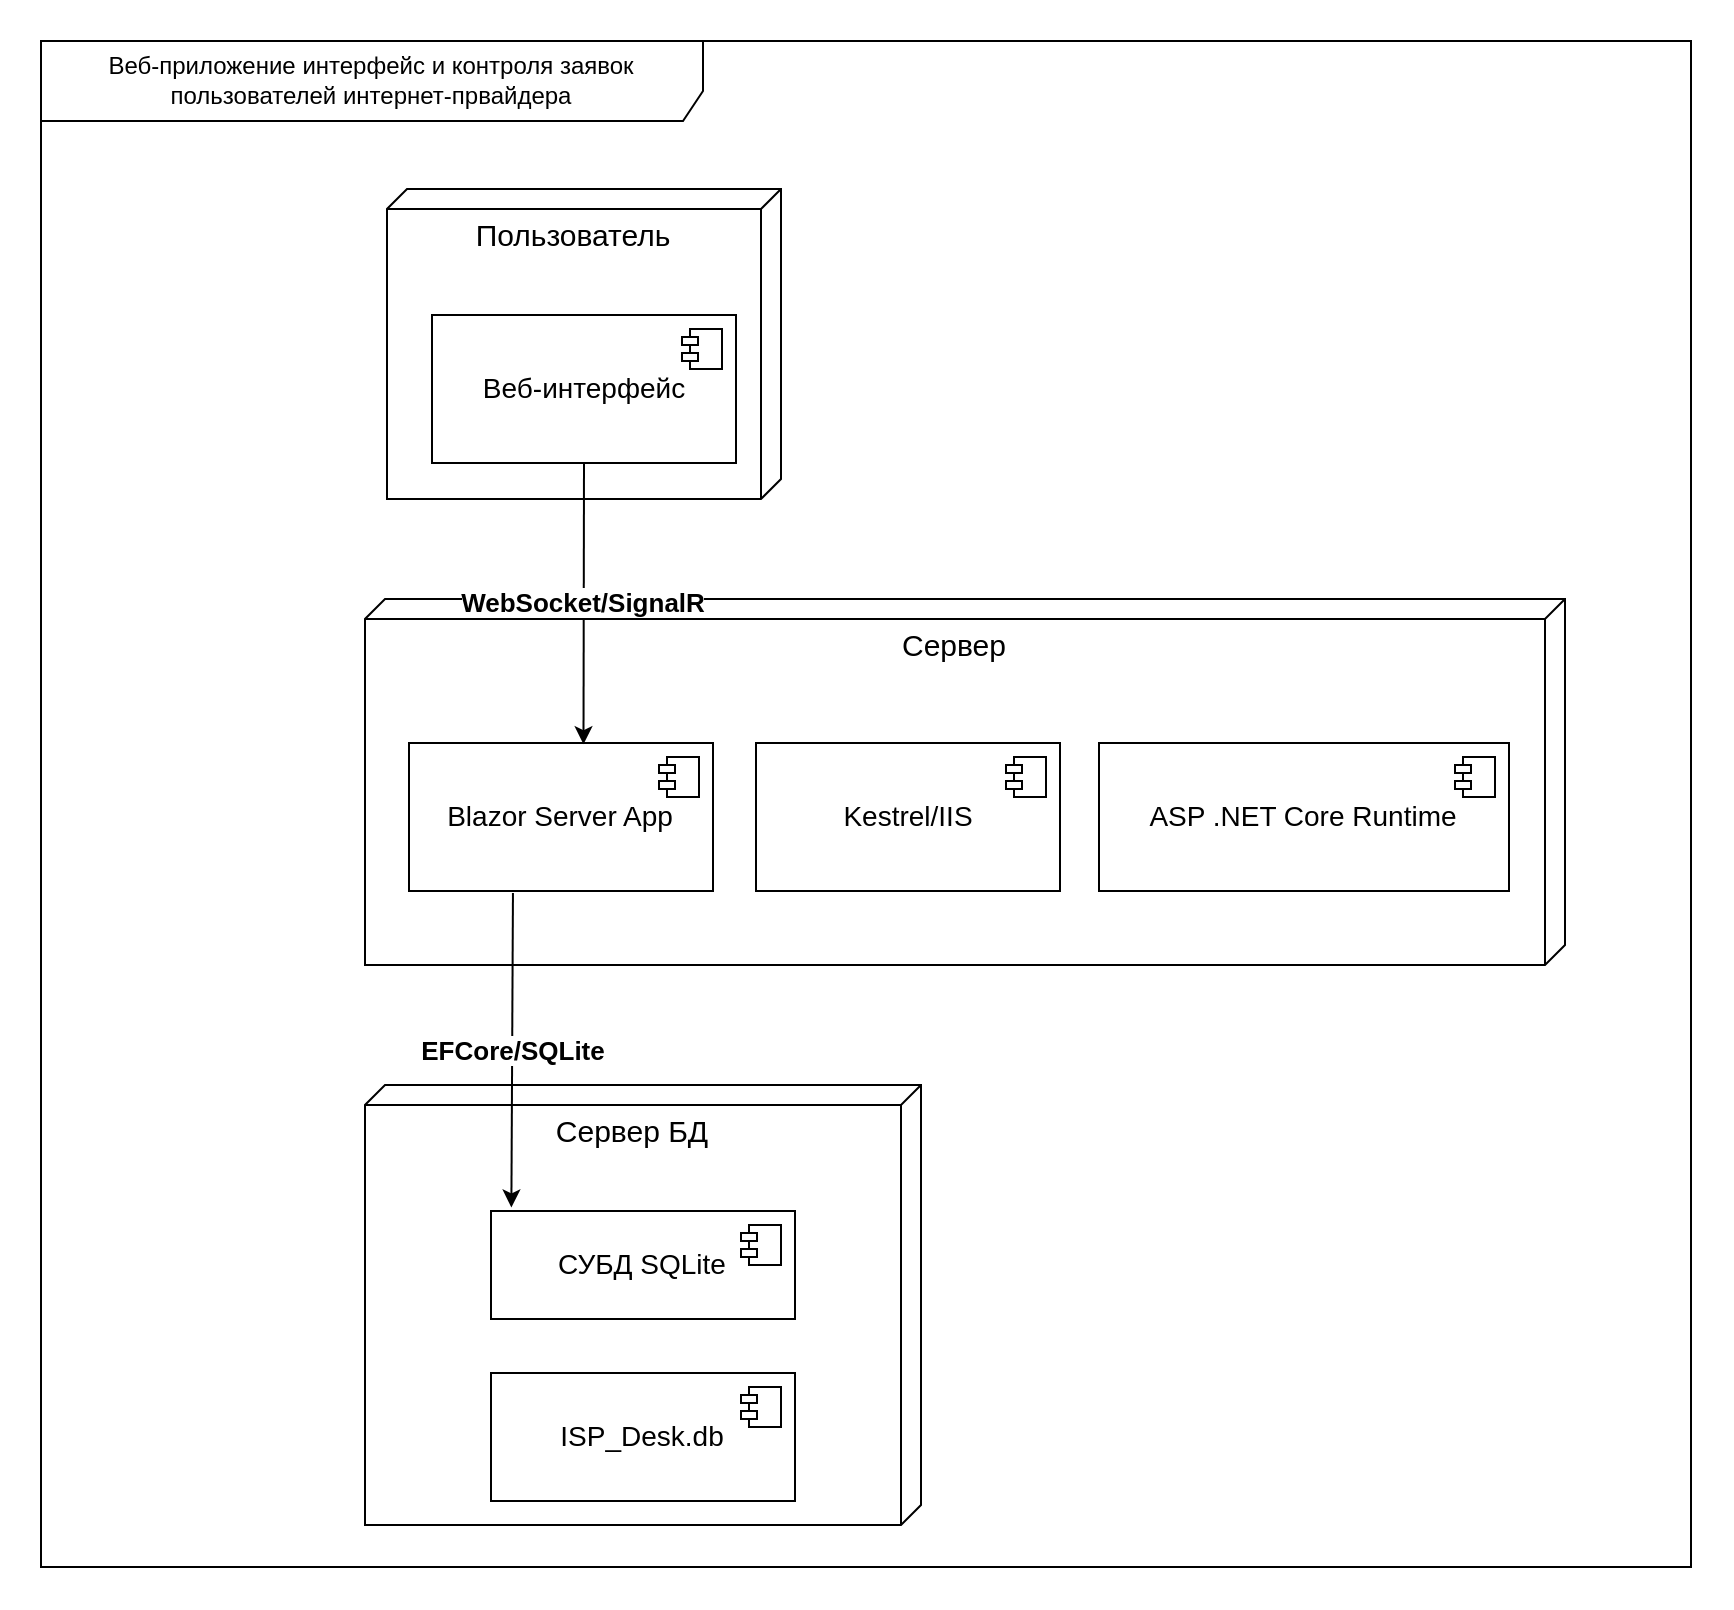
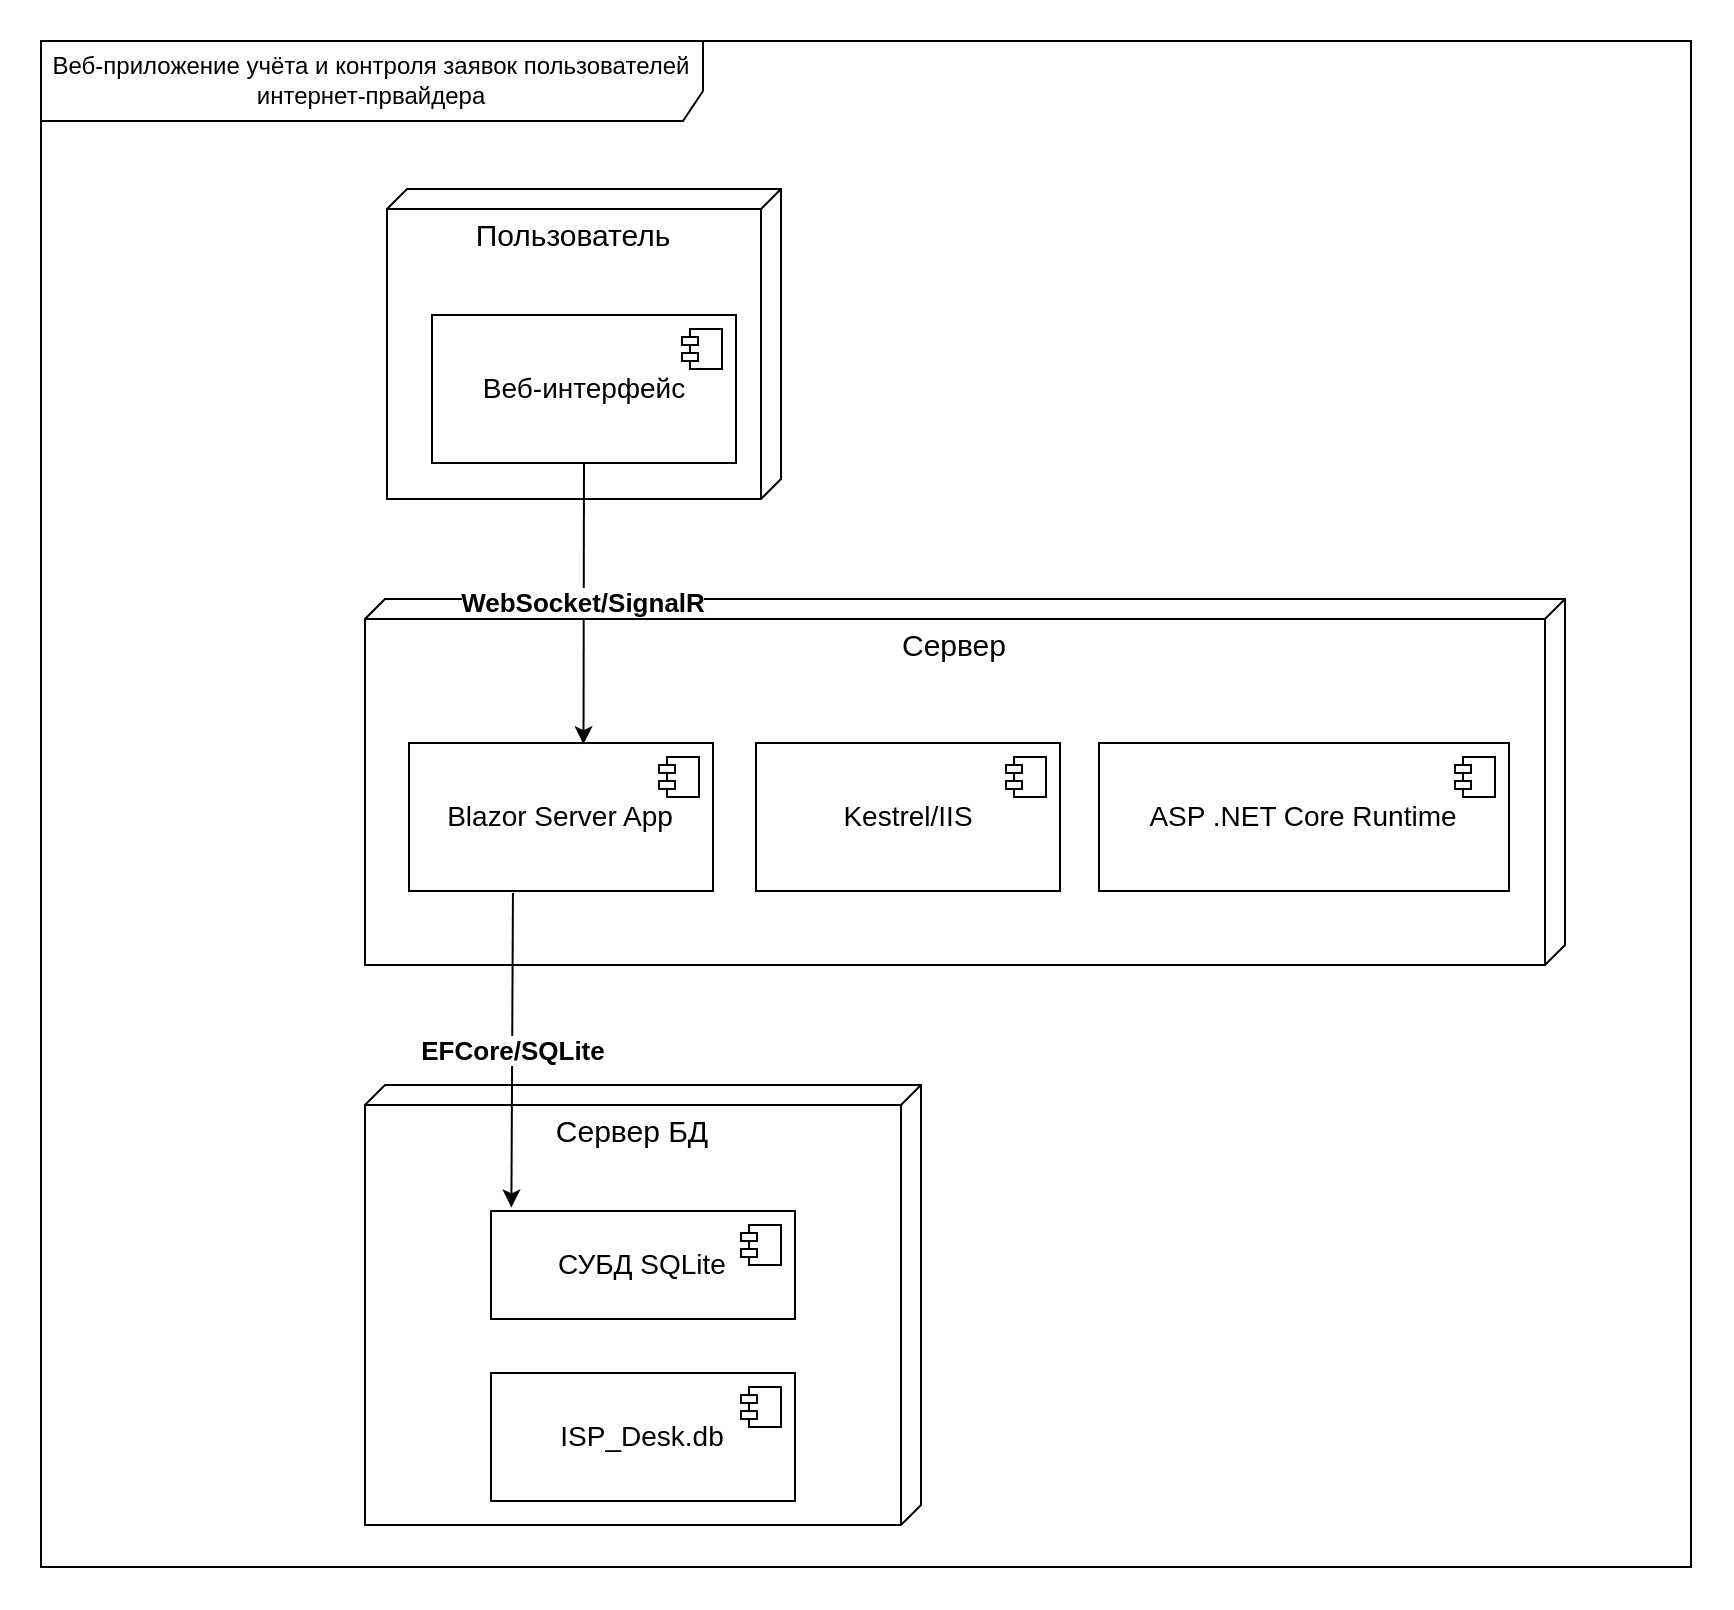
node "Веб-приложение интерфейс и контроля заявок пользователей интернет-првайдера": label "Веб-приложение интерфейс и контроля заявок пользователей интернет-првайдера" -> "Веб-приложение учёта и контроля заявок пользователей интернет-првайдера"
